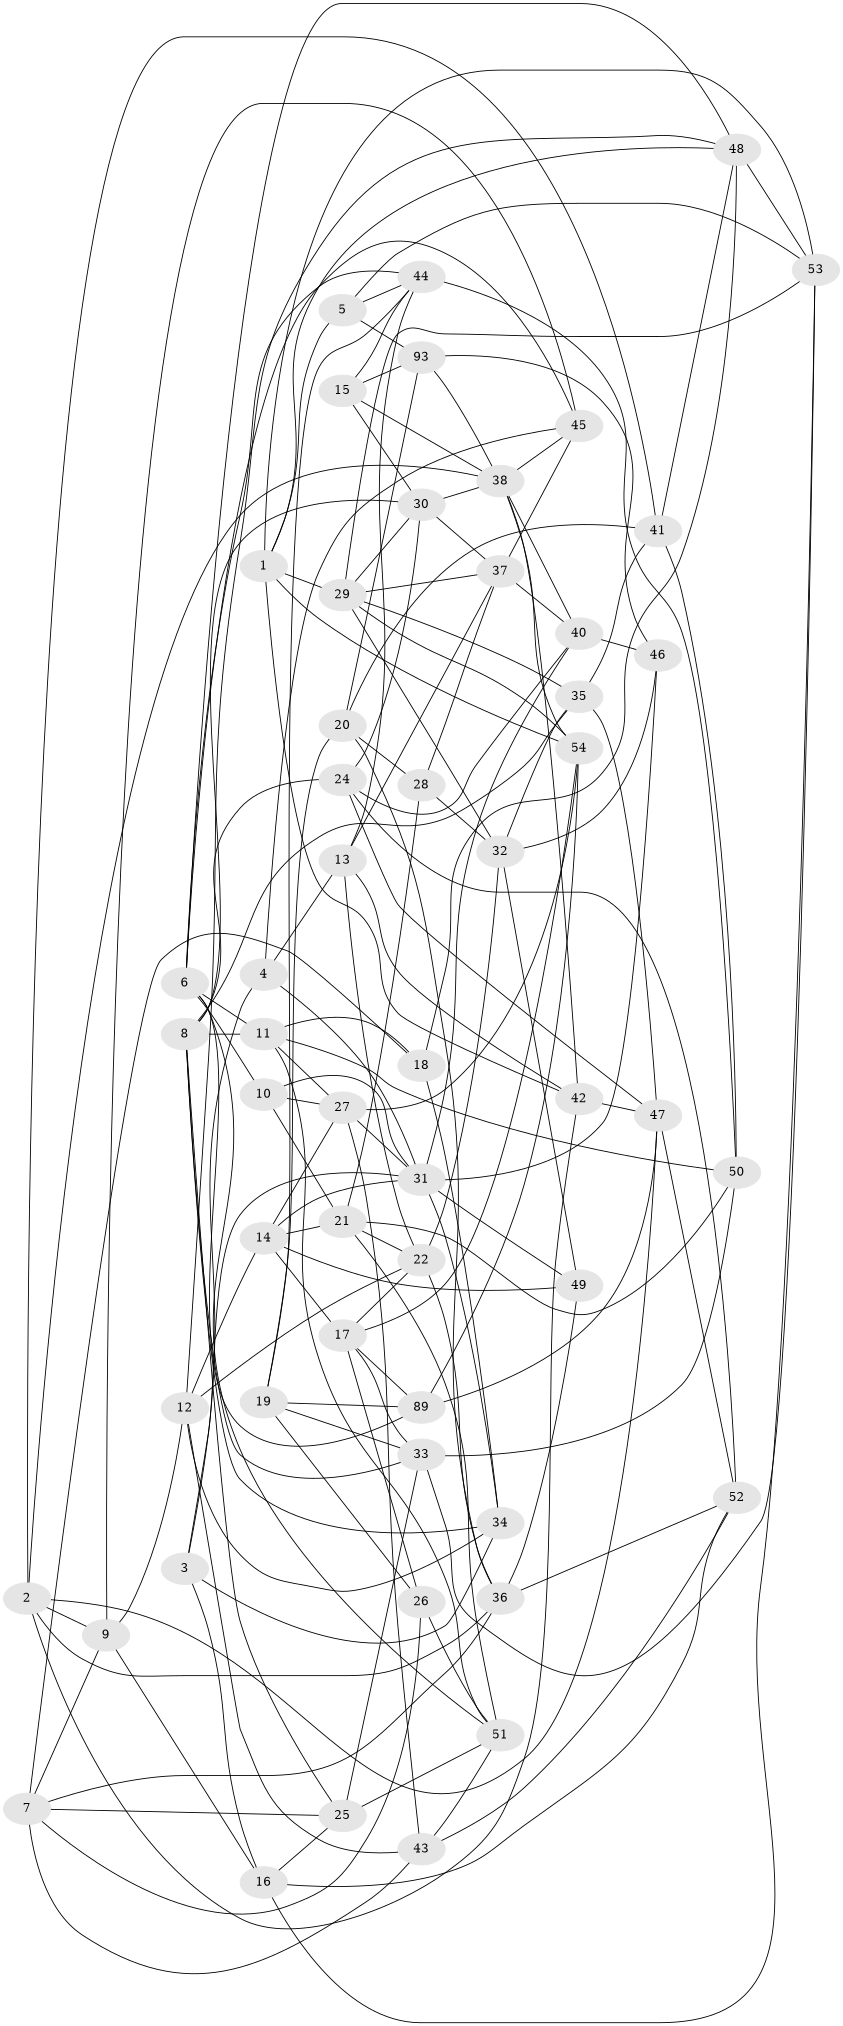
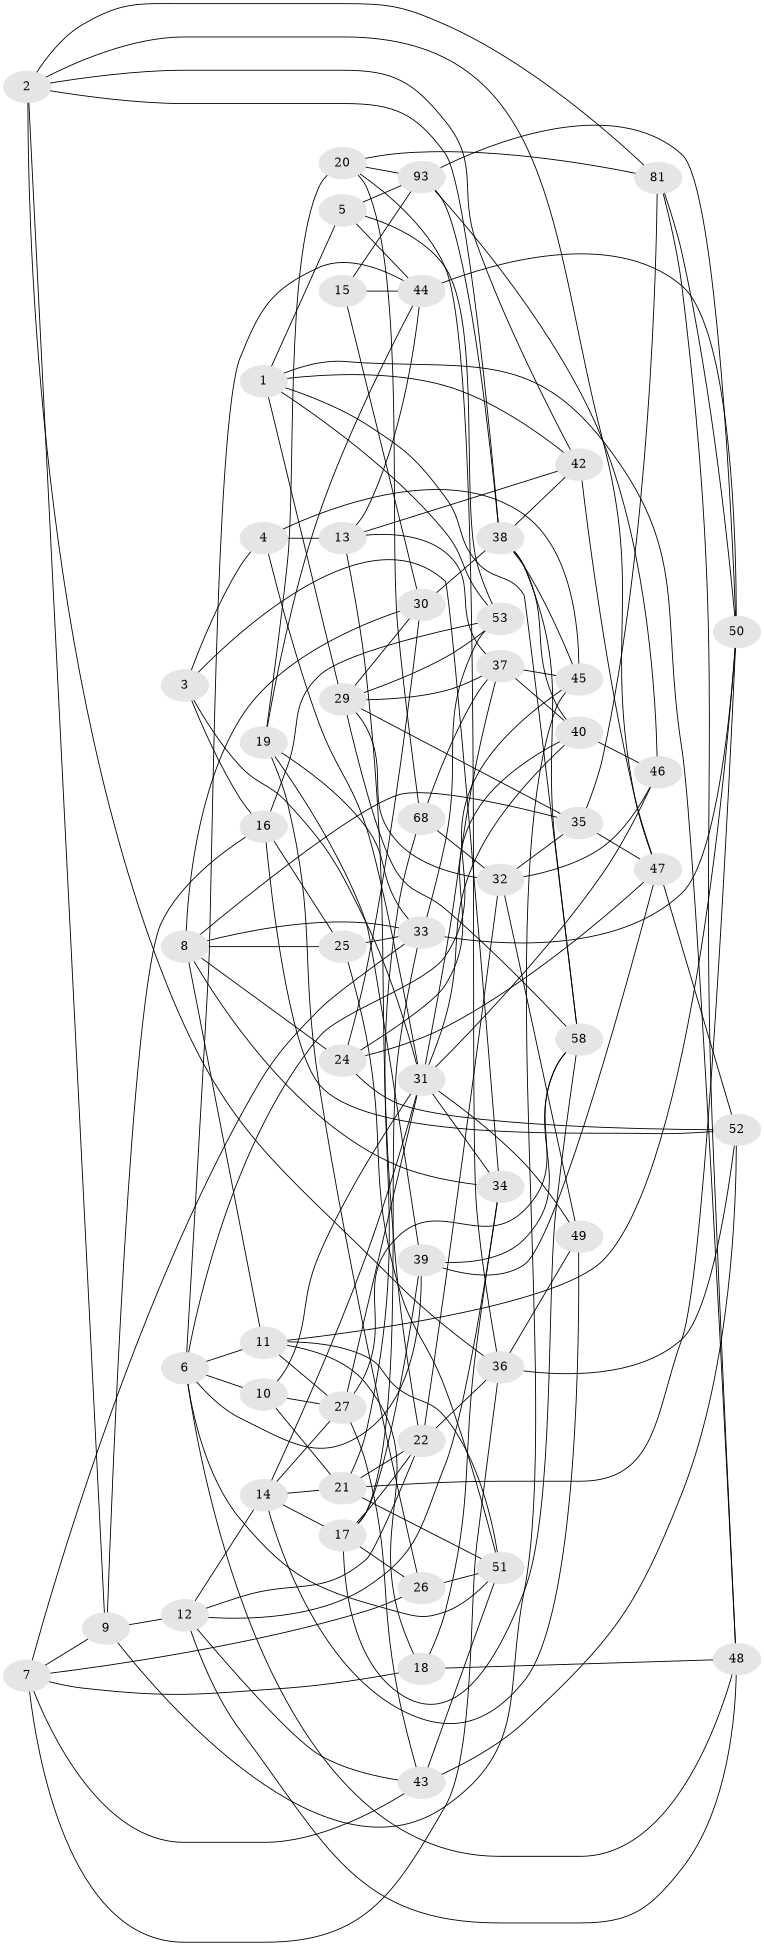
edge "48" -- "53": removed
edge "93" -- "50": added
edge "15" -- "38": removed
node "41": label "41" -> "81"
edge "30" -- "37": now "31" -- "37"
node "54": label "54" -> "58"
node "28": label "28" -> "68"
node "89": label "89" -> "39"
edge "7" -- "25": now "7" -- "33"
